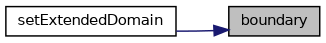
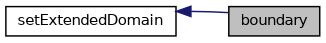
edge "setExtendedDomain" -> "boundary": reversed
